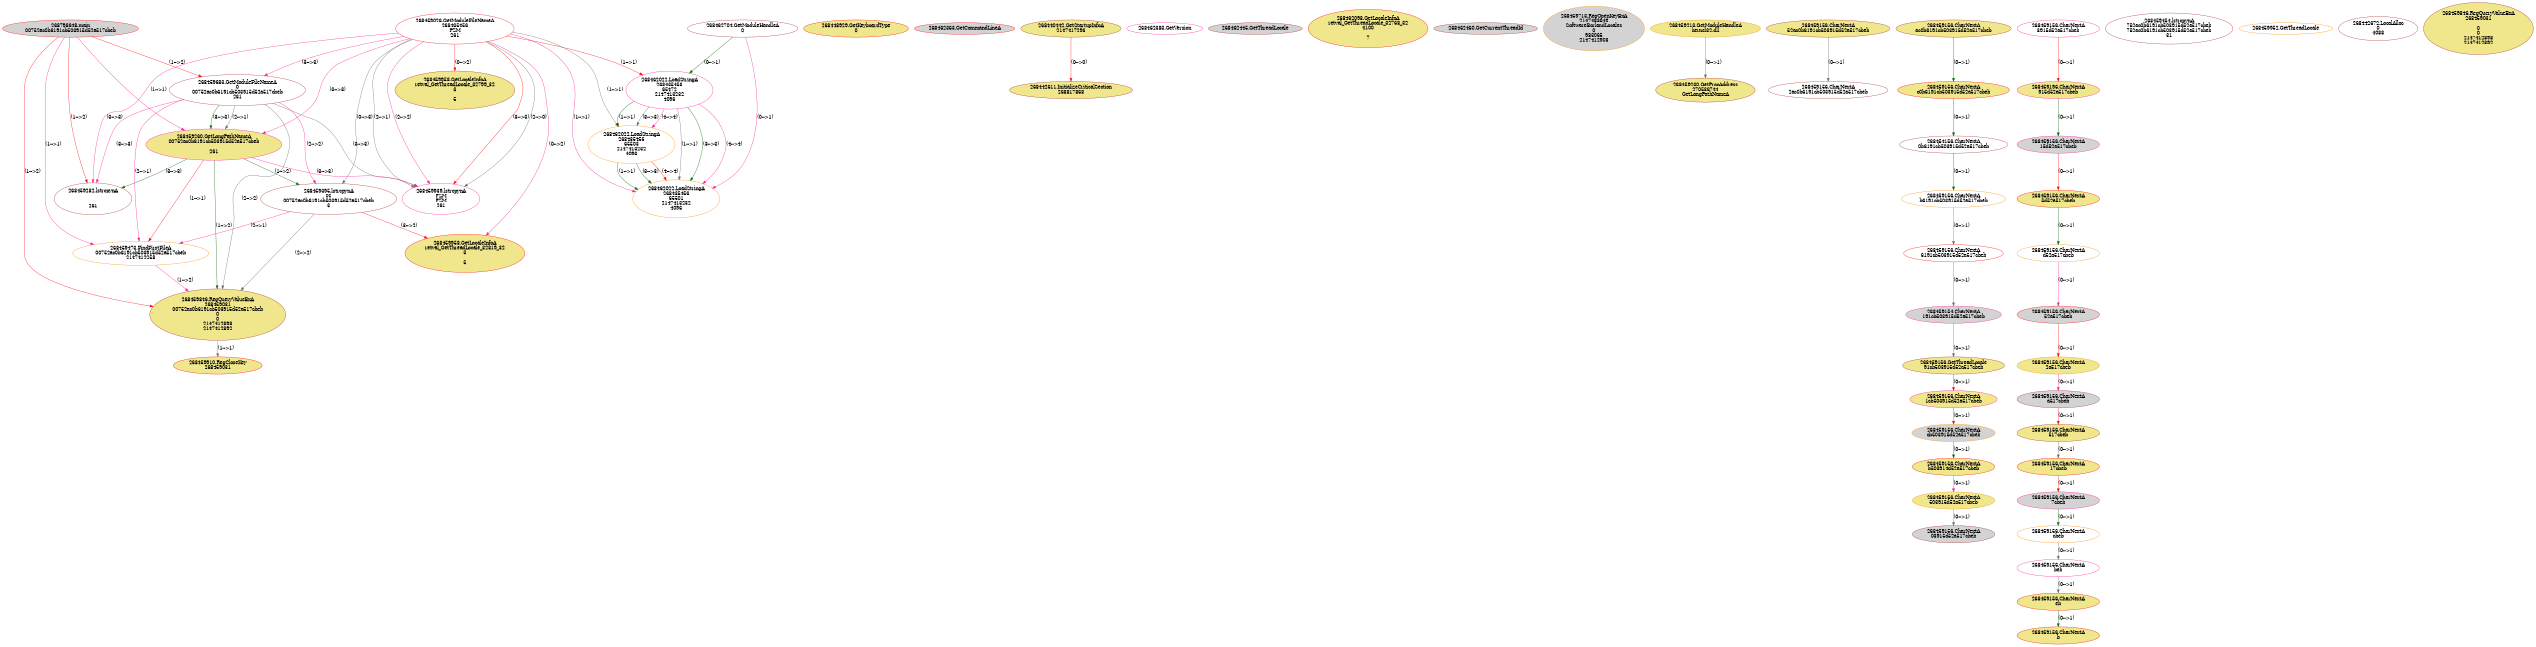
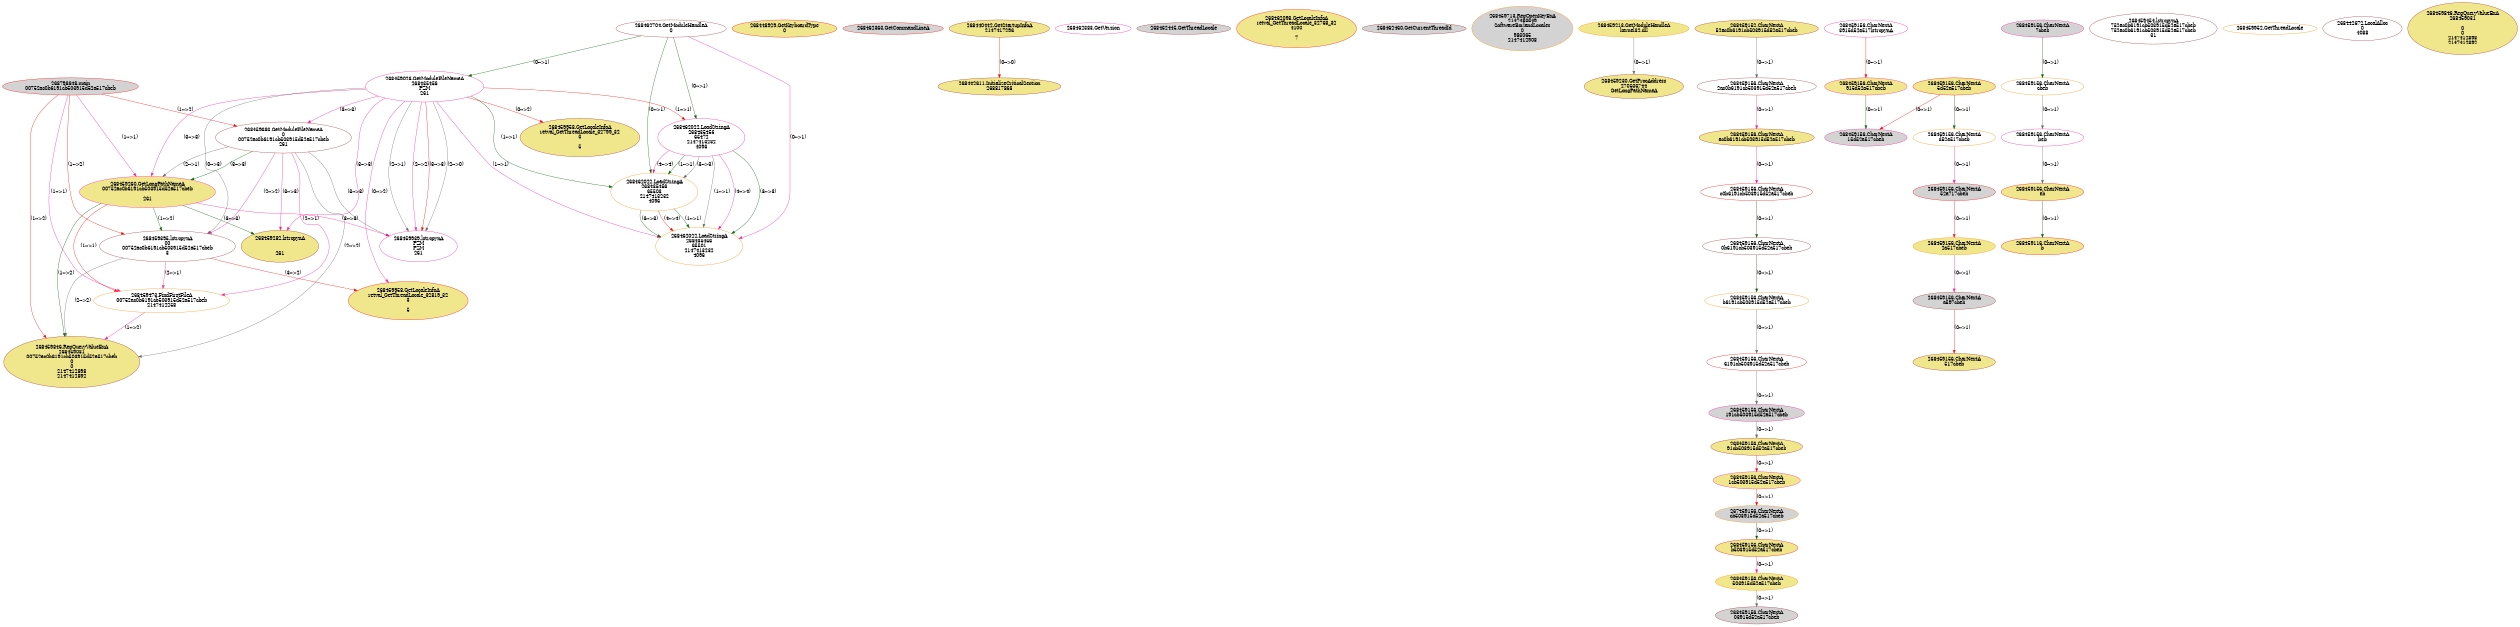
node "268459026.GetModuleFileNameA 268435456 PZM 261": color red -> deeppink
node "268459156.CharNextA 52ac0b6191cb503915d52a517cbeb": label "268459156.CharNextA 52ac0b6191cb503915d52a517cbeb" -> "268459152.CharNextA 52ac0b6191cb503915d52a517cbeb"
node "268459156.CharNextA 3915d52a517cbeb": label "268459156.CharNextA 3915d52a517cbeb" -> "268459156.CharNextA 3915d52a517lstrcpynA"
edge "268462704.GetModuleHandleA 0" -> "268459026.GetModuleFileNameA 268435456 PZM 261": added, label "(0-->1)"
edge "268459156.CharNextA ac0b6191cb503915d52a517cbeb" -> "268459156.CharNextA c0b6191cb503915d52a517cbeb": color darkgreen -> deeppink
edge "268459026.GetModuleFileNameA 268435456 PZM 261" -> "268462022.LoadStringA 268435456 65503 2147413232 4096": color gray40 -> darkgreen
node "268459156.CharNextA c0b6191cb503915d52a517cbeb": fillcolor khaki -> white
node "268459196.CharNextA 915d52a517cbeb": label "268459196.CharNextA 915d52a517cbeb" -> "268459156.CharNextA 915d52a517cbeb"
edge "268462704.GetModuleHandleA 0" -> "268462022.LoadStringA 268435456 65503 2147413232 4096": added, label "(0-->1)"
edge "268798648.main 00752ac0b6191cb503915d52a517cbeb" -> "268459282.lstrcpynA 261": now "268798648.main 00752ac0b6191cb503915d52a517cbeb" -> "268459395.lstrcpynA 00 00752ac0b6191cb503915d52a517cbeb 3"
edge "268459156.CharNextA 2ac0b6191cb503915d52a517cbeb" -> "268459156.CharNextA ac0b6191cb503915d52a517cbeb": added, label "(0-->1)"
node "268454156.CharNextA 0b6191cb503915d52a517cbeb": label "268454156.CharNextA 0b6191cb503915d52a517cbeb" -> "268459156.CharNextA 0b6191cb503915d52a517cbeb"
edge "268459156.CharNextA 15d52a517cbeb" -> "268459156.CharNextA 5d52a517cbeb": reversed
node "268459282.lstrcpynA 261": fillcolor white -> khaki
node "268459154.CharNextA 191cb503915d52a517cbeb": label "268459154.CharNextA 191cb503915d52a517cbeb" -> "268459156.CharNextA 191cb503915d52a517cbeb"
node "268459156.CharNextA 52a517cbeb": label "268459156.CharNextA 52a517cbeb" -> "268459156.CharNextA 52a717cbeb"
node "268459910.RegCloseKey 268459031": removed
node "268459156.GetThreadLocale 91cb503915d52a517cbeb": label "268459156.GetThreadLocale 91cb503915d52a517cbeb" -> "268459156.CharNextA 91cb503915d52a517cbeb"
node "268459156.CharNextA a517cbeb": label "268459156.CharNextA a517cbeb" -> "268459156.CharNextA a597cbeb"
node "268459156.CharNextA cb503915d52a517cbeb": label "268459156.CharNextA cb503915d52a517cbeb" -> "267459156.CharNextA cb503915d52a517cbeb"
node "268459156.CharNextA b503914d52a517cbeb": label "268459156.CharNextA b503914d52a517cbeb" -> "268459156.CharNextA b503915d52a517cbeb"
node "268459156.CharNextA 17cbeb": removed
node "268459156.CharNextA b": label "268459156.CharNextA b" -> "268459116.CharNextA b"
